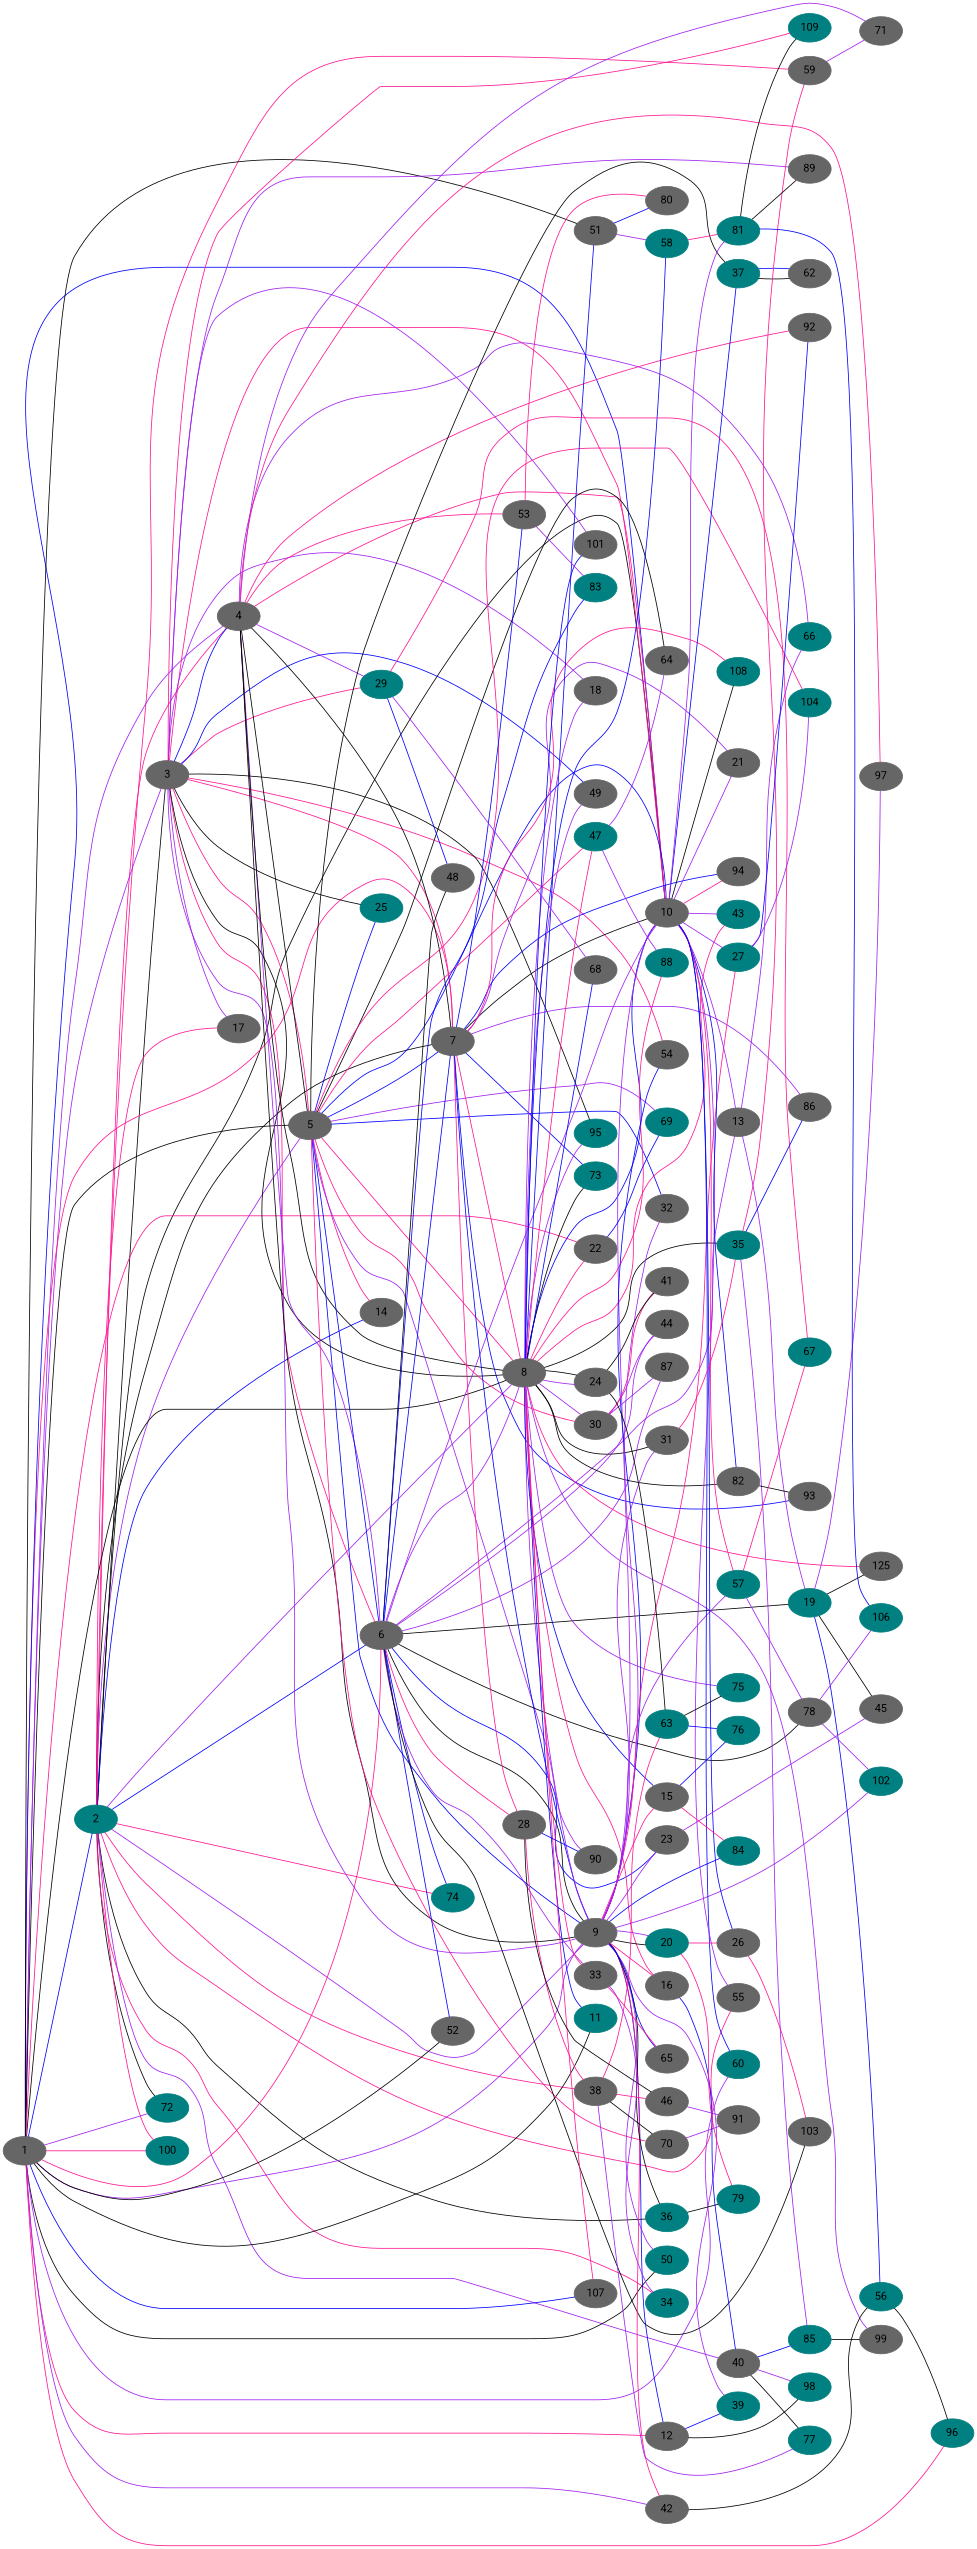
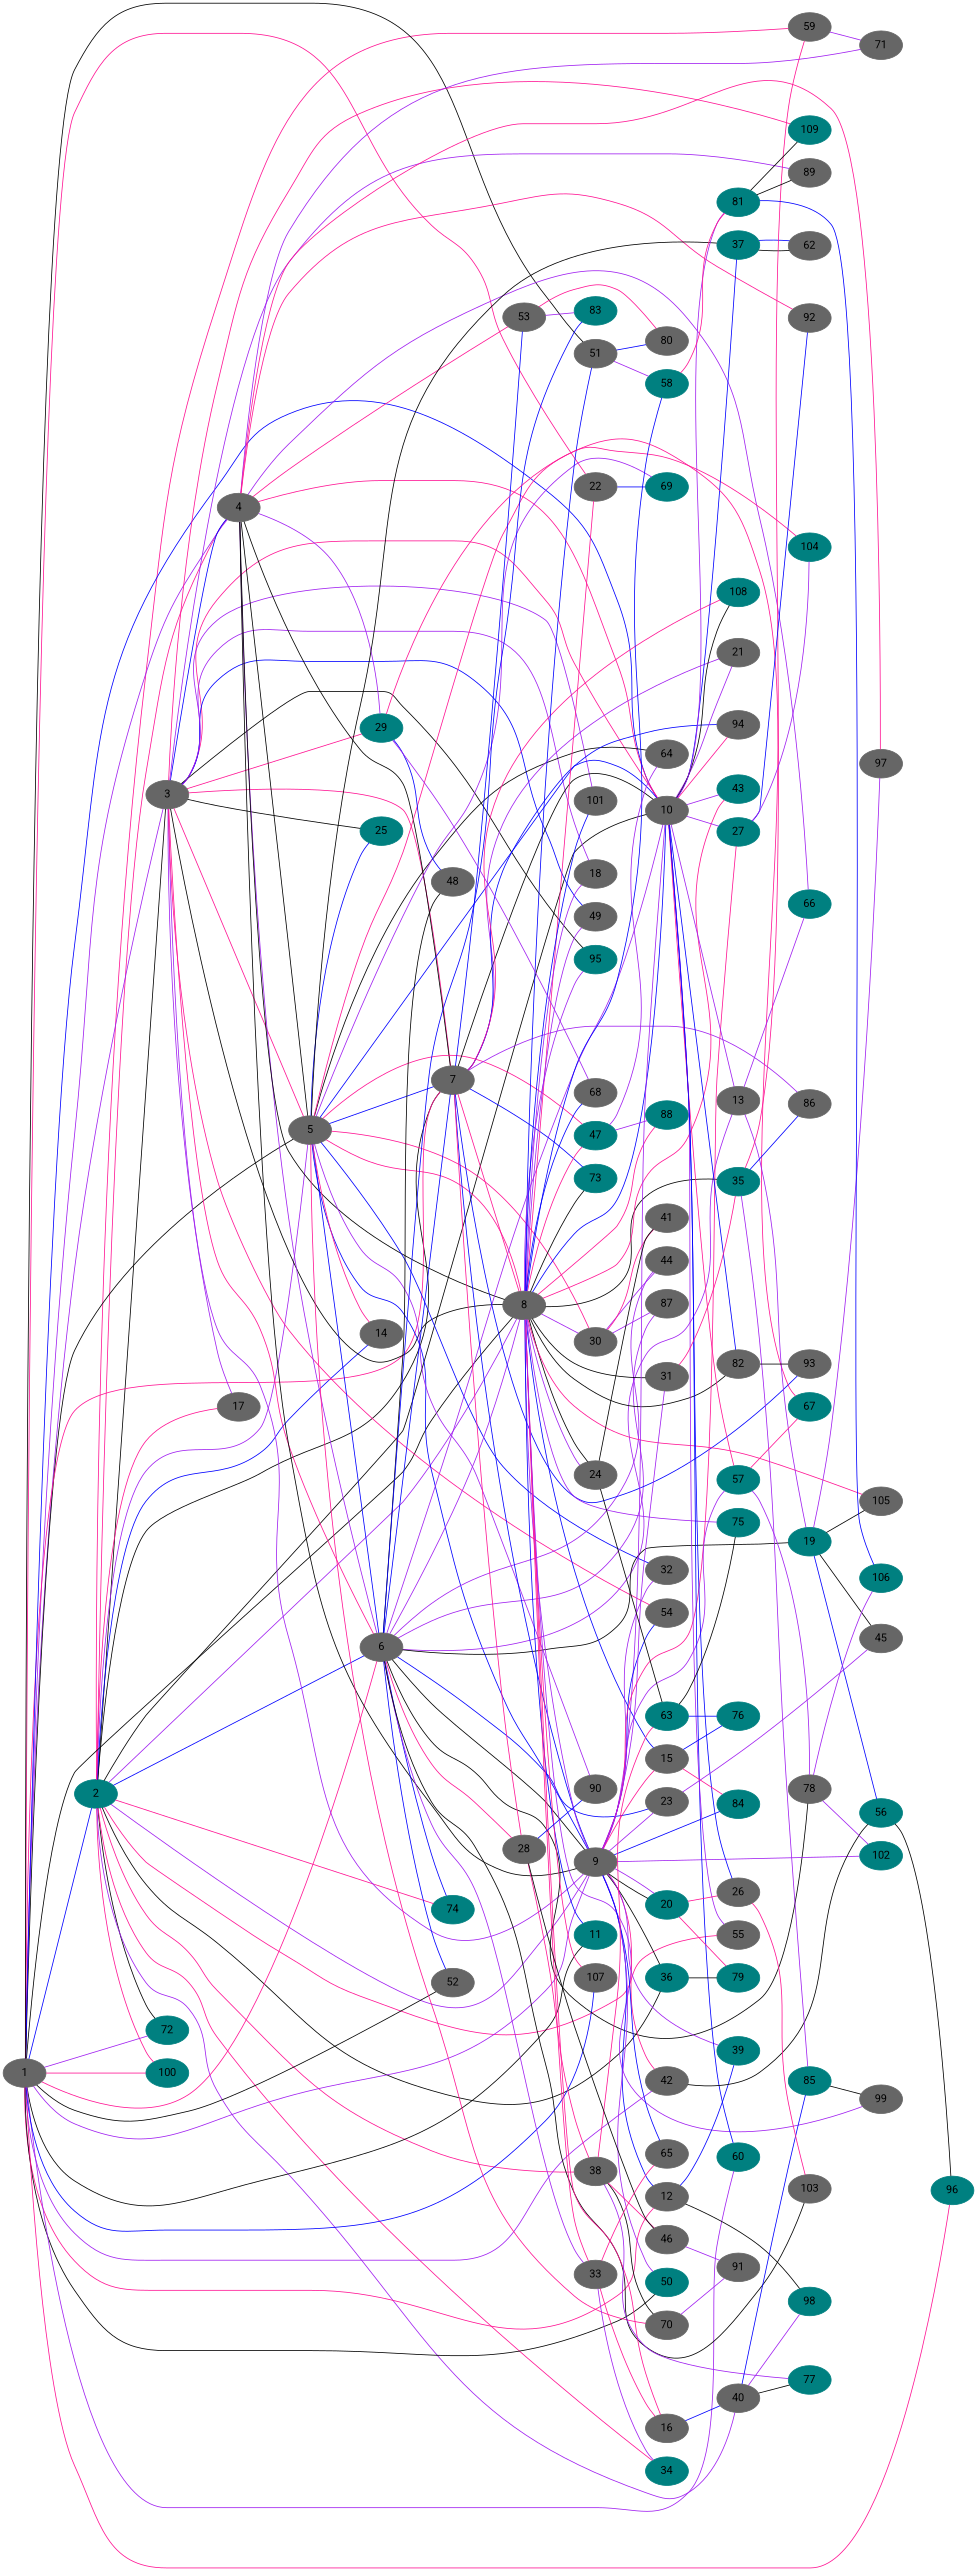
node "125": label "125" -> "105"
edge "9" -- "16": now "33" -- "16"
